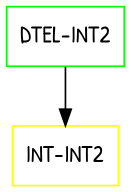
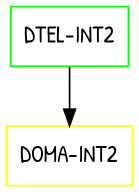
node "INT-INT2": label "INT-INT2" -> "DOMA-INT2"
